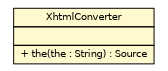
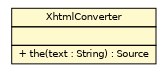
node "XhtmlConverter": text "+ the(the : String) : Source" -> "+ the(text : String) : Source"
